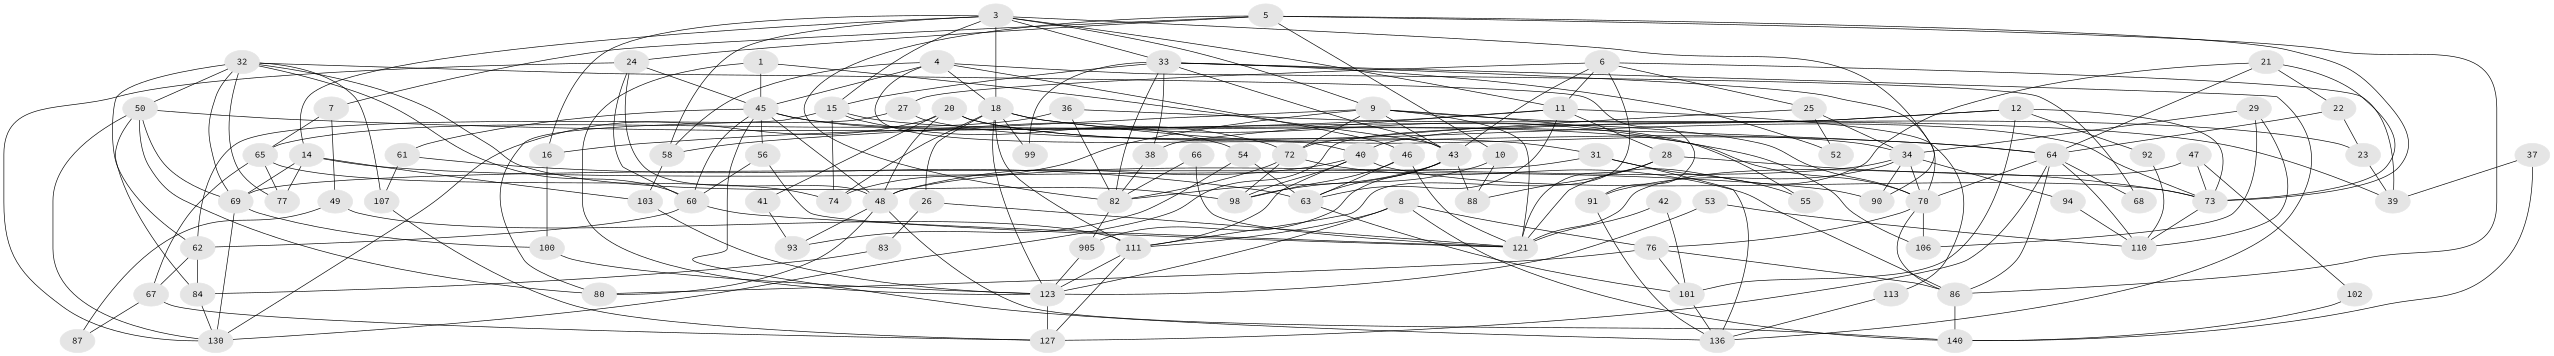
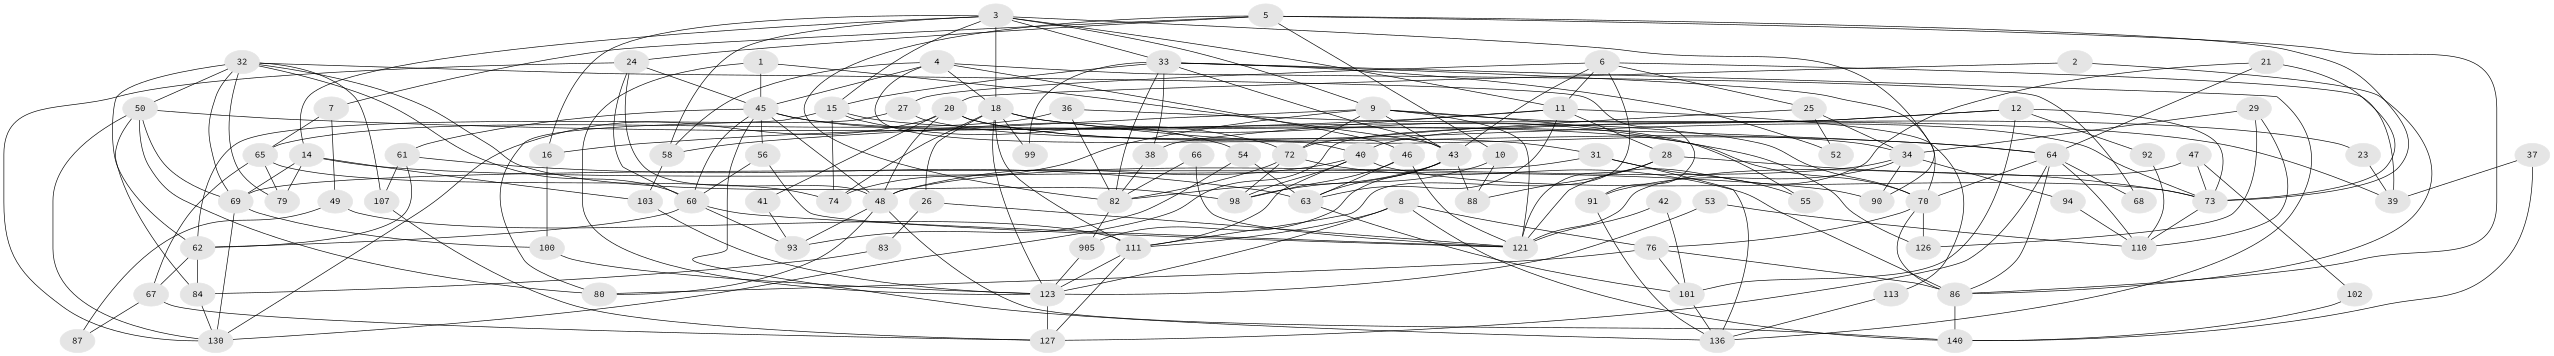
node "2": added
node "22": removed
edge "34" -- "70": removed
node "77": label "77" -> "79"
edge "60" -- "93": added
edge "61" -- "62": added
node "106": label "106" -> "126"
